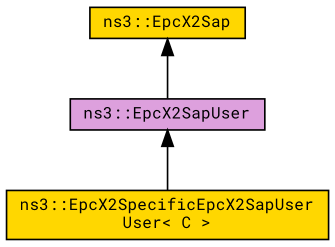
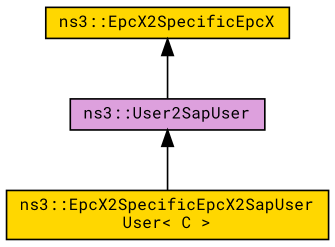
node "ns3::EpcX2Sap": label "ns3::EpcX2Sap" -> "ns3::EpcX2SpecificEpcX"
node "ns3::EpcX2SapUser": label "ns3::EpcX2SapUser" -> "ns3::User2SapUser"
